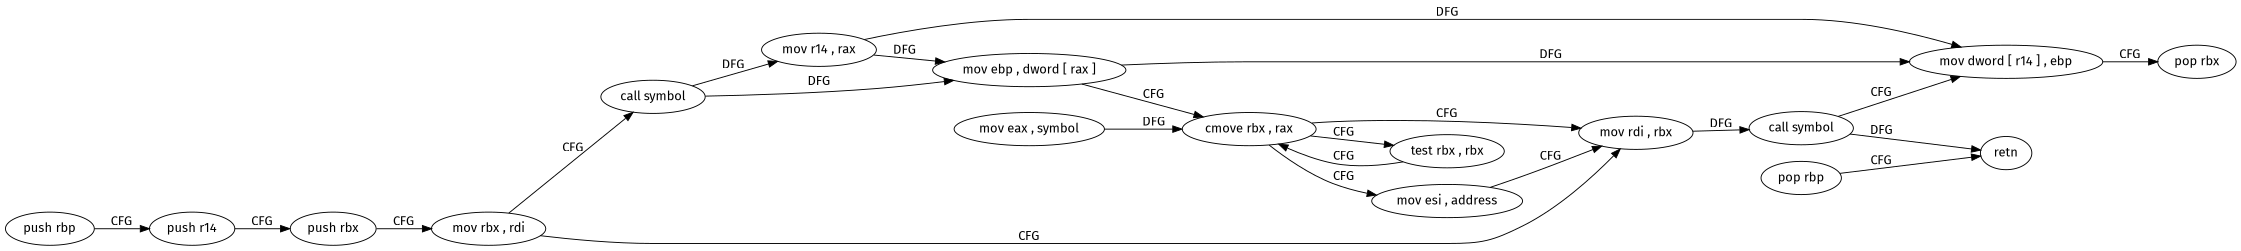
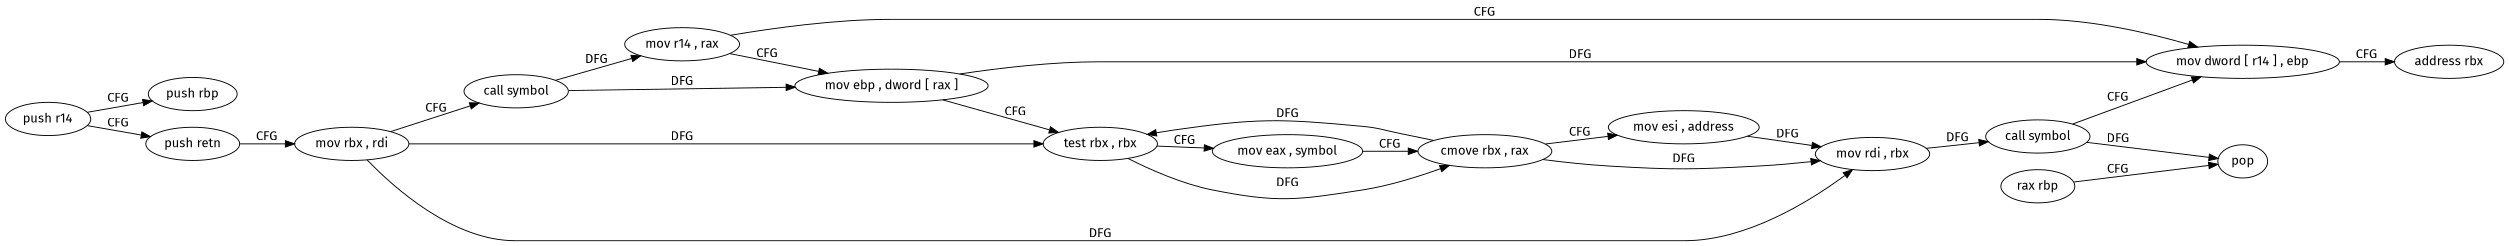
edge "mov r14 , rax" -> "mov dword [ r14 ] , ebp": label "DFG" -> "CFG"
edge "mov r14 , rax" -> "mov ebp , dword [ rax ]": label "DFG" -> "CFG"
node "pop rbx": label "pop rbx" -> "address rbx"
edge "mov ebp , dword [ rax ]" -> "cmove rbx , rax": now "mov ebp , dword [ rax ]" -> "test rbx , rbx"
edge "cmove rbx , rax" -> "mov rdi , rbx": label "CFG" -> "DFG"
edge "mov eax , symbol" -> "cmove rbx , rax": label "DFG" -> "CFG"
edge "cmove rbx , rax" -> "test rbx , rbx": label "CFG" -> "DFG"
edge "mov rbx , rdi" -> "test rbx , rbx": added, label "DFG"
edge "test rbx , rbx" -> "mov eax , symbol": added, label "CFG"
node "retn": label "retn" -> "pop"
edge "test rbx , rbx" -> "cmove rbx , rax": label "CFG" -> "DFG"
edge "mov esi , address" -> "mov rdi , rbx": label "CFG" -> "DFG"
node "pop rbp": label "pop rbp" -> "rax rbp"
edge "push rbp" -> "push r14": reversed
node "push rbx": label "push rbx" -> "push retn"
edge "mov rbx , rdi" -> "mov rdi , rbx": label "CFG" -> "DFG"
